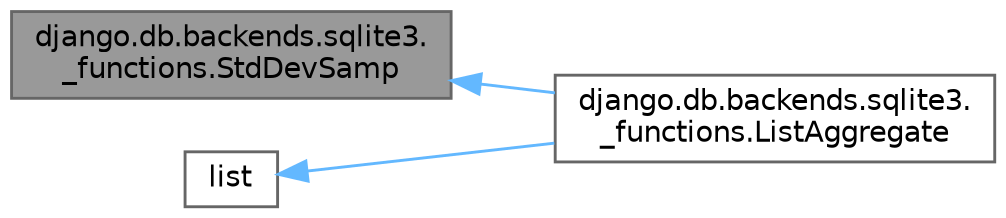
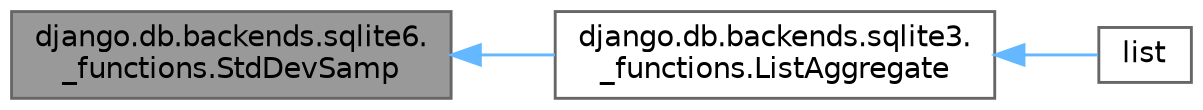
node "django.db.backends.sqlite3. _functions.StdDevSamp": label "django.db.backends.sqlite3. _functions.StdDevSamp" -> "django.db.backends.sqlite6. _functions.StdDevSamp"
edge "django.db.backends.sqlite3. _functions.ListAggregate" -> "list": reversed
